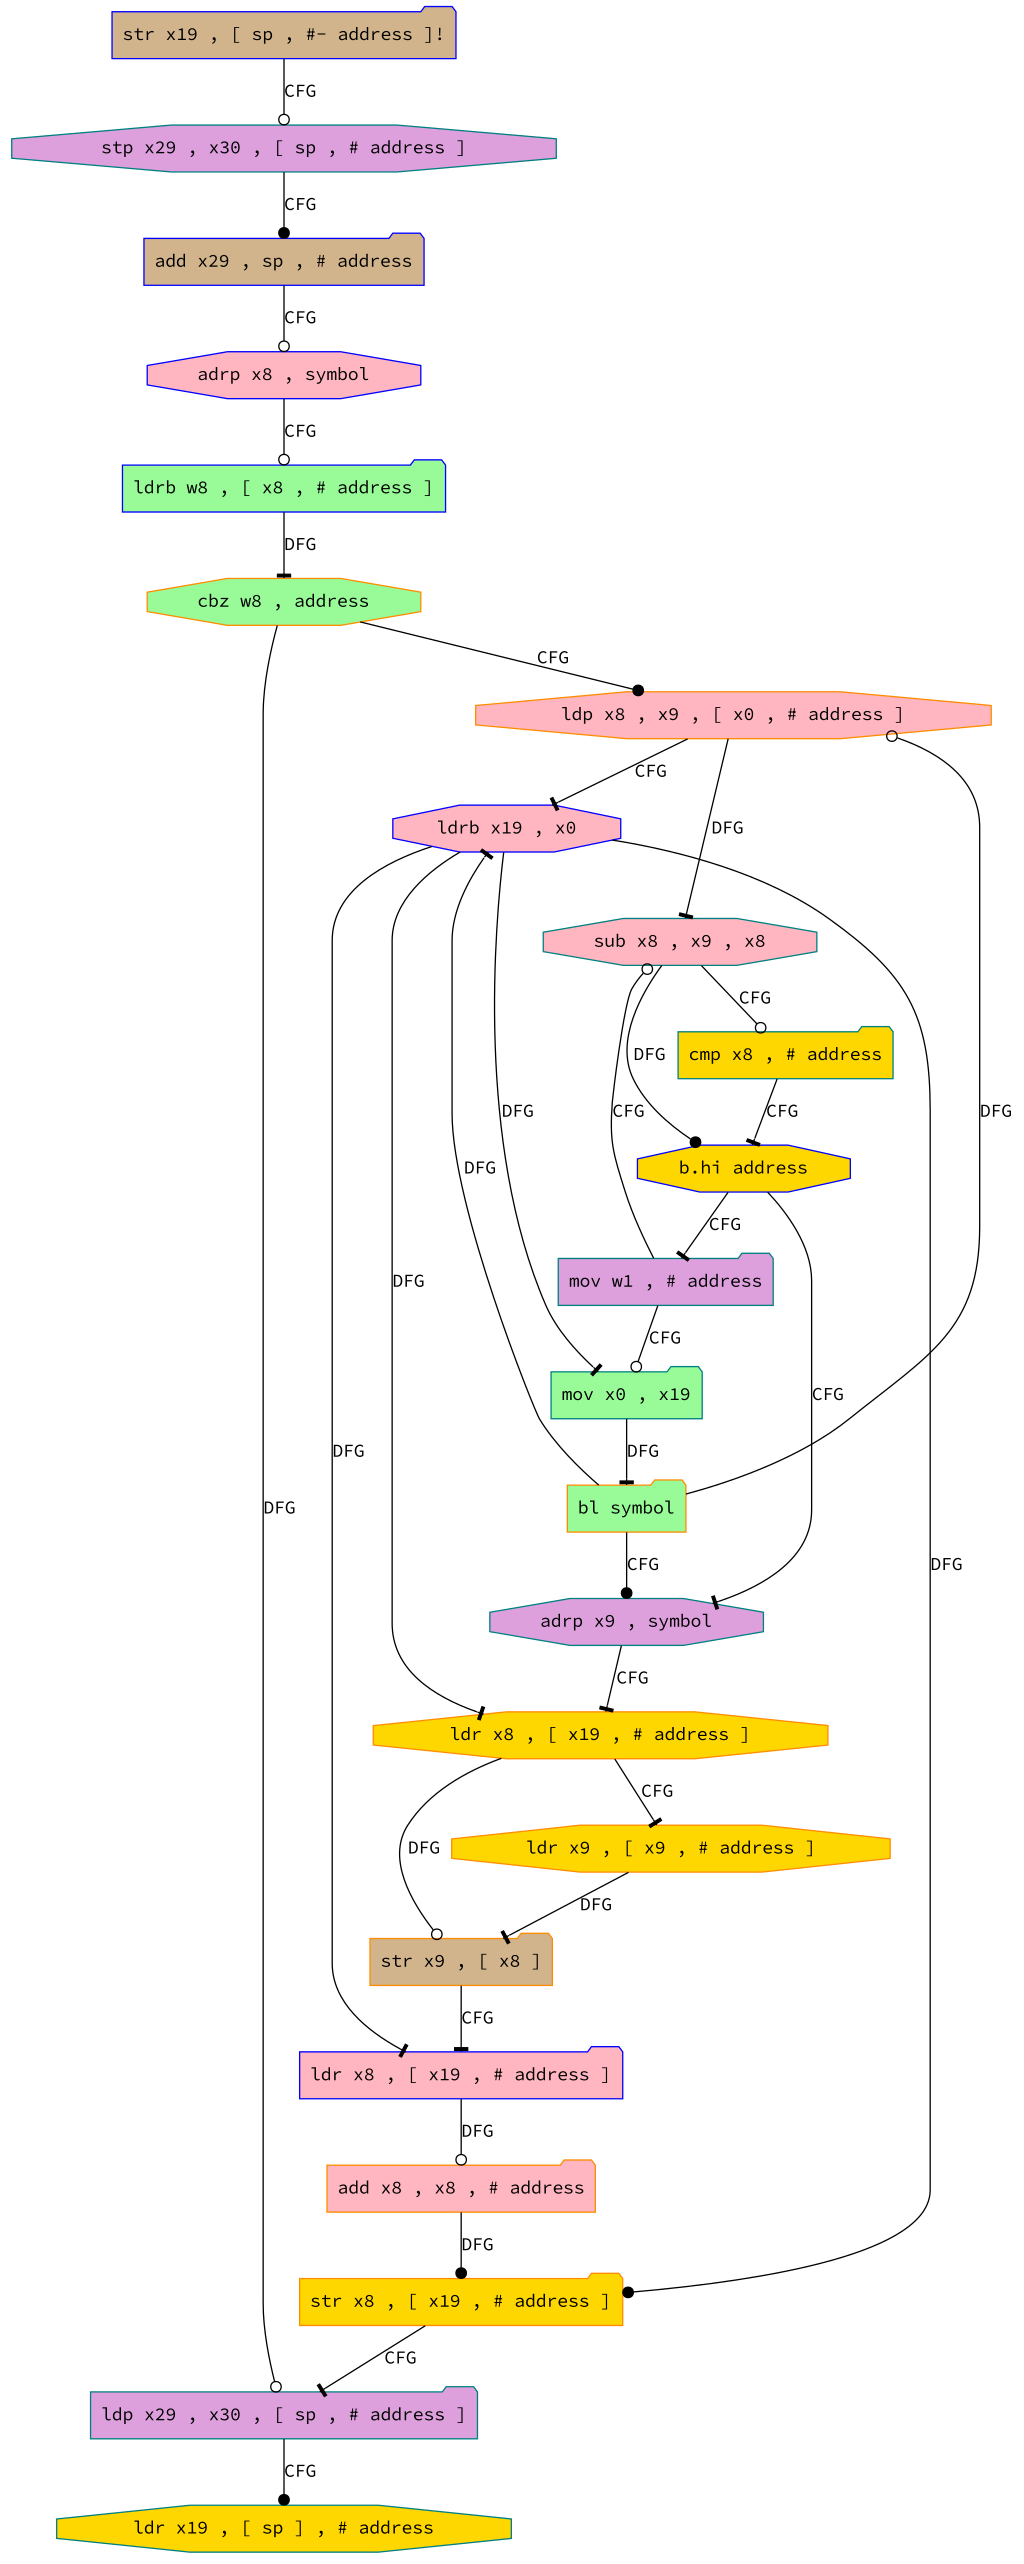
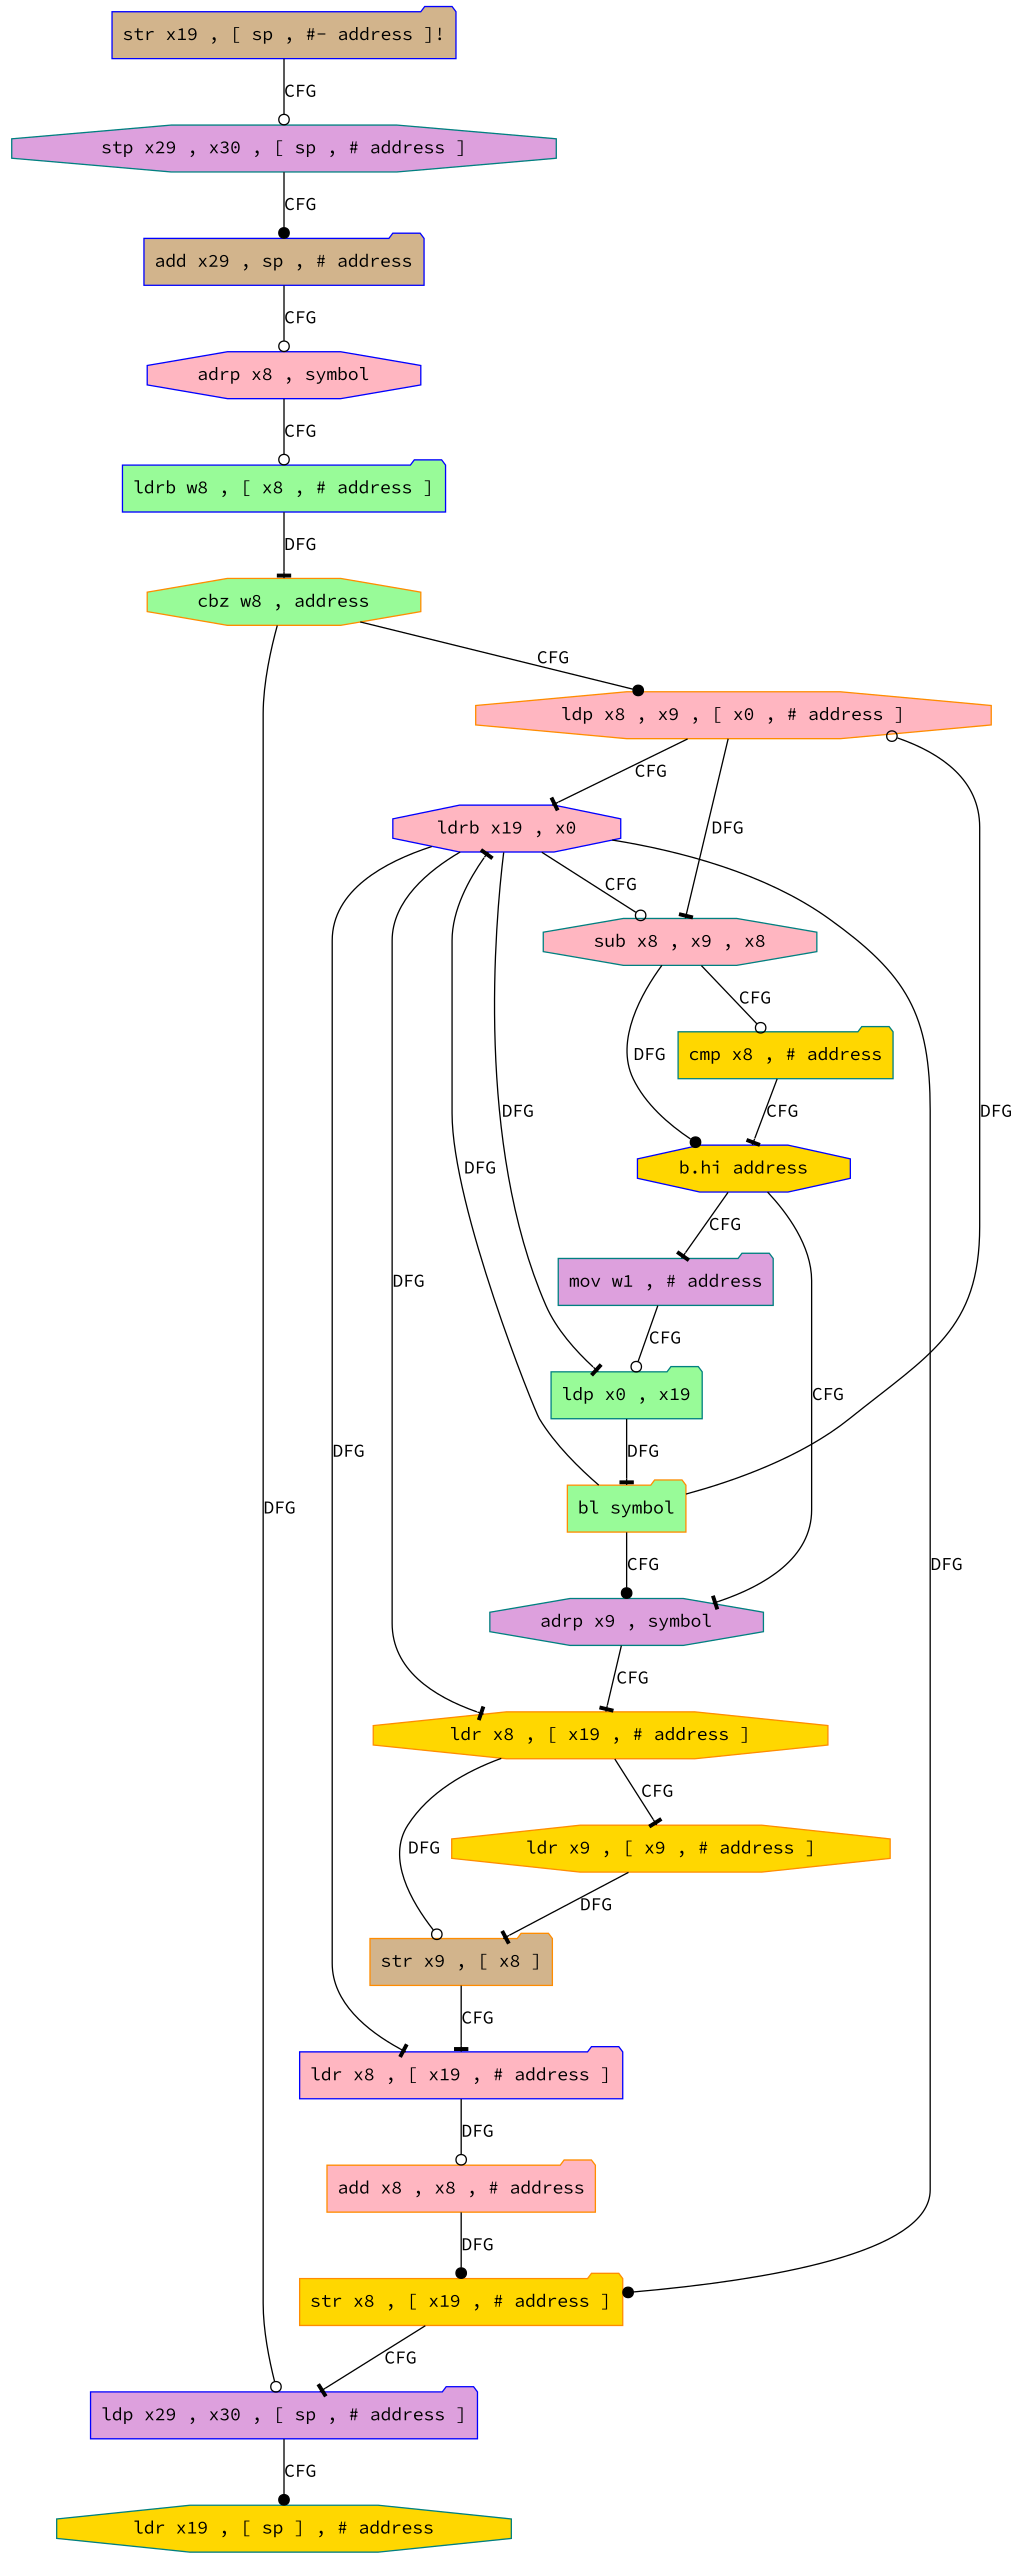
edge "mov w1 , # address" -> "sub x8 , x9 , x8": now "ldrb x19 , x0" -> "sub x8 , x9 , x8"
node "mov x0 , x19": label "mov x0 , x19" -> "ldp x0 , x19"
node "ldp x29 , x30 , [ sp , # address ]": color teal -> blue
